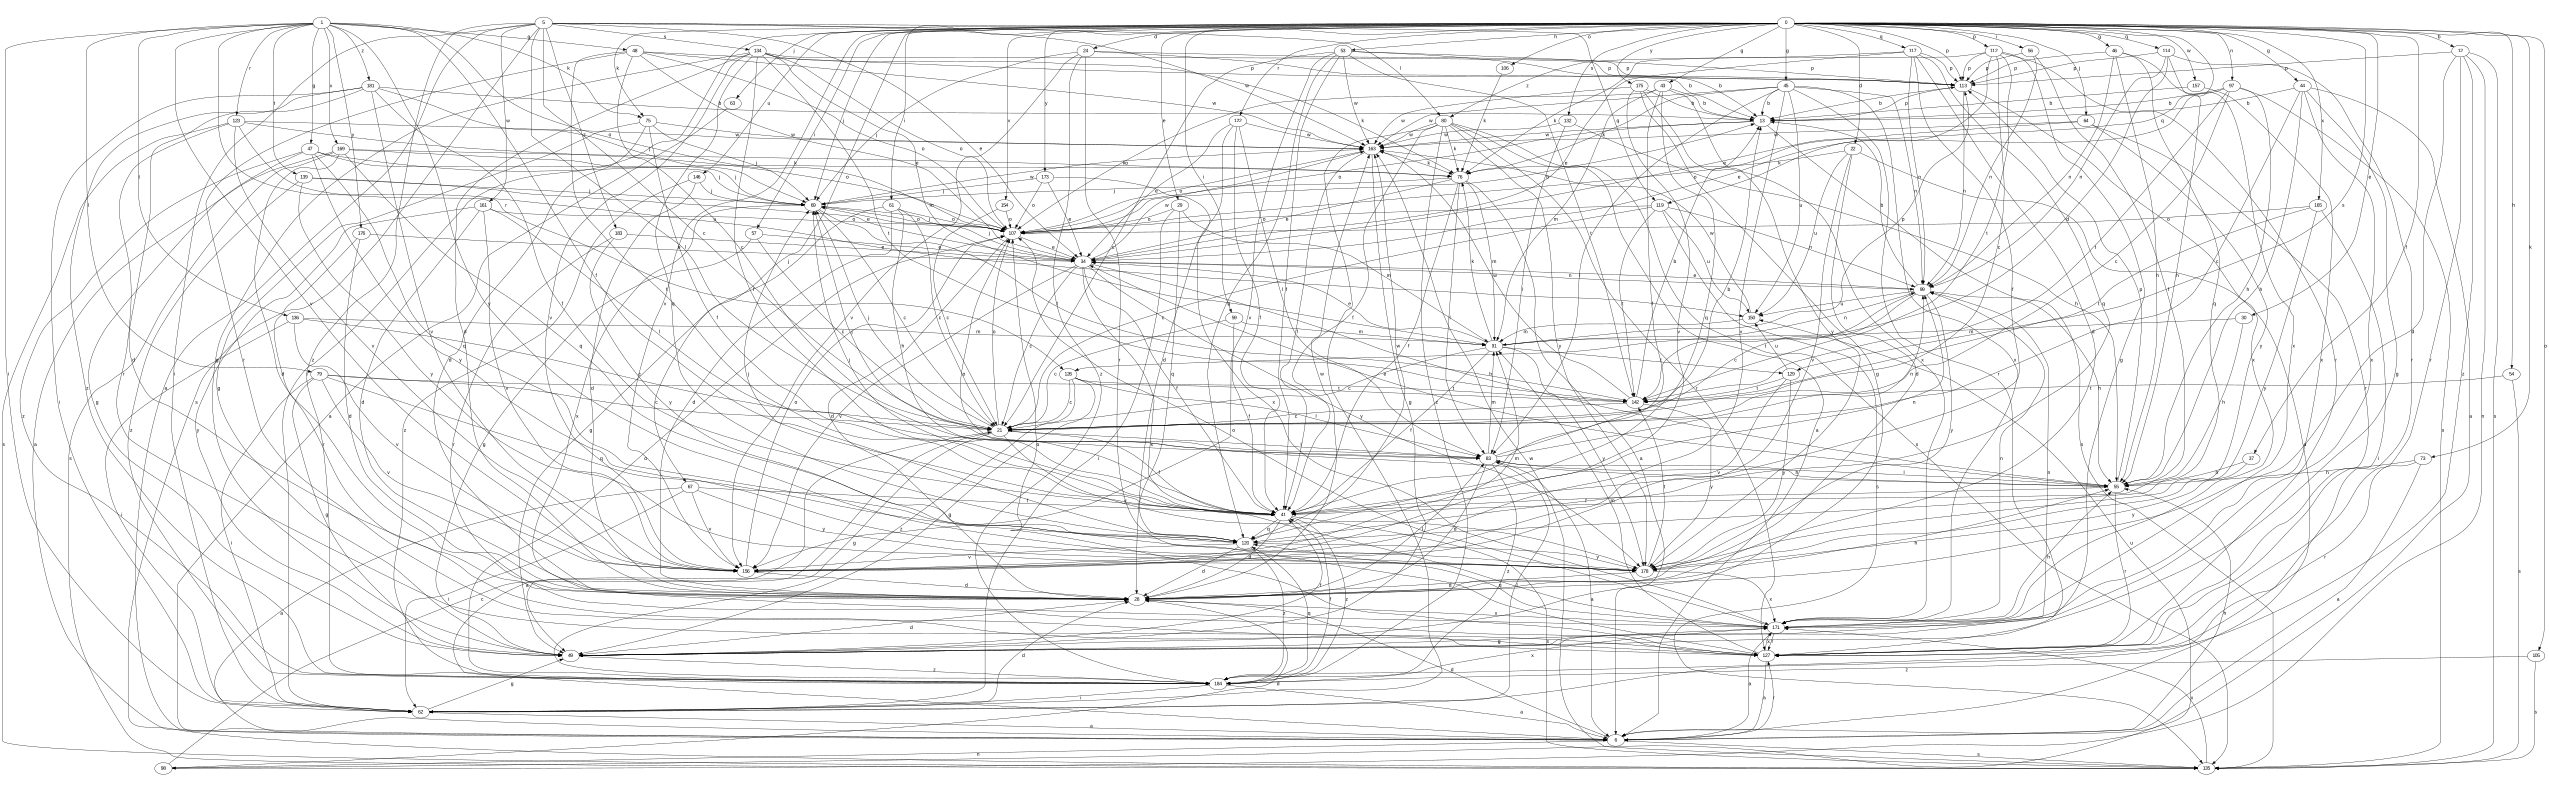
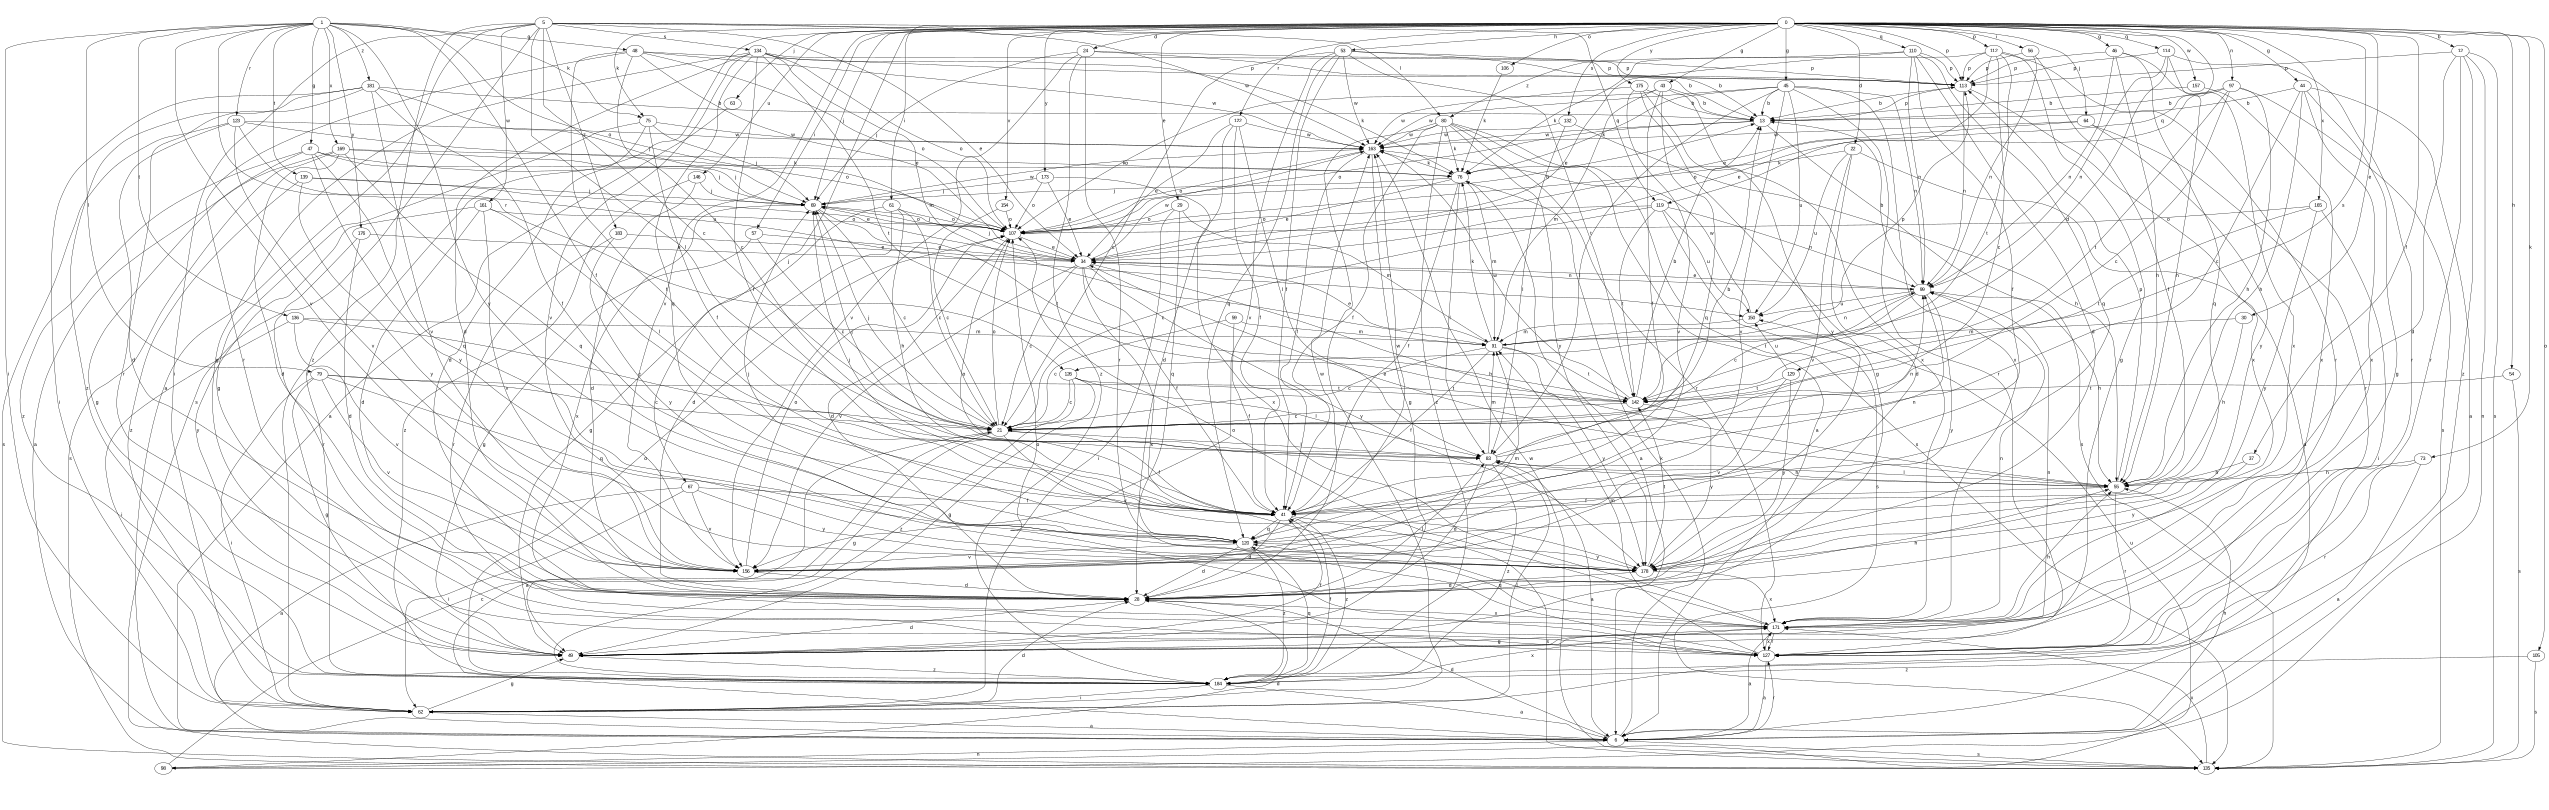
edge "0" -> "59": removed, label "i"
node "117": label "117" -> "110"
edge "91" -> "129": now "91" -> "142"
edge "6" -> "76": added, label "k"
